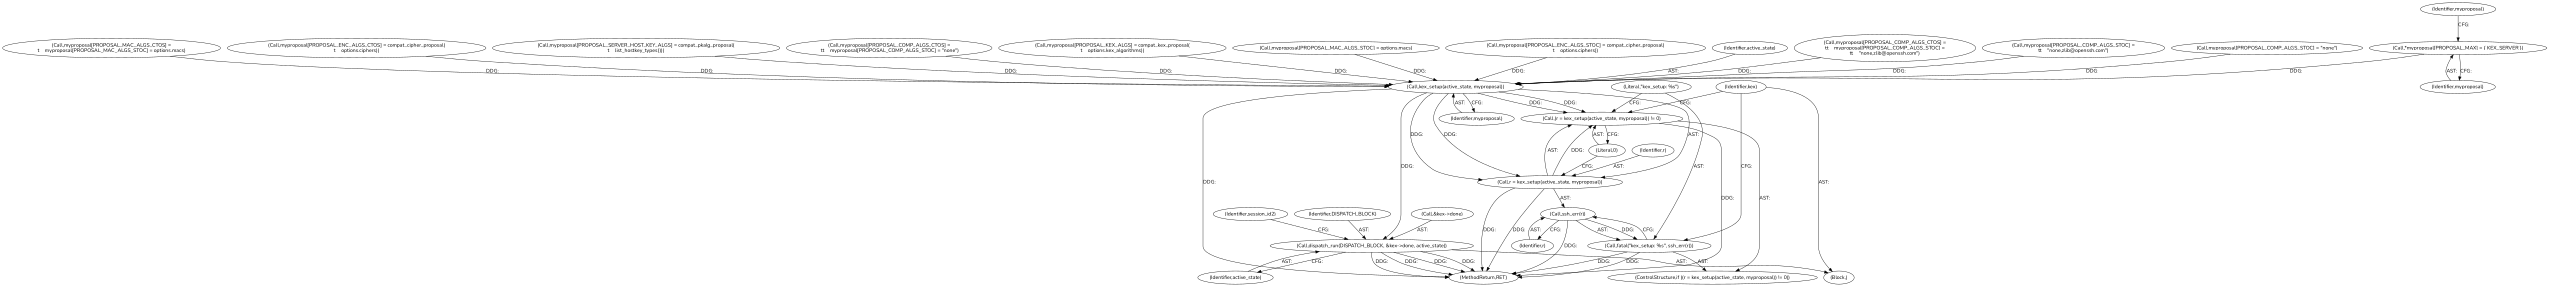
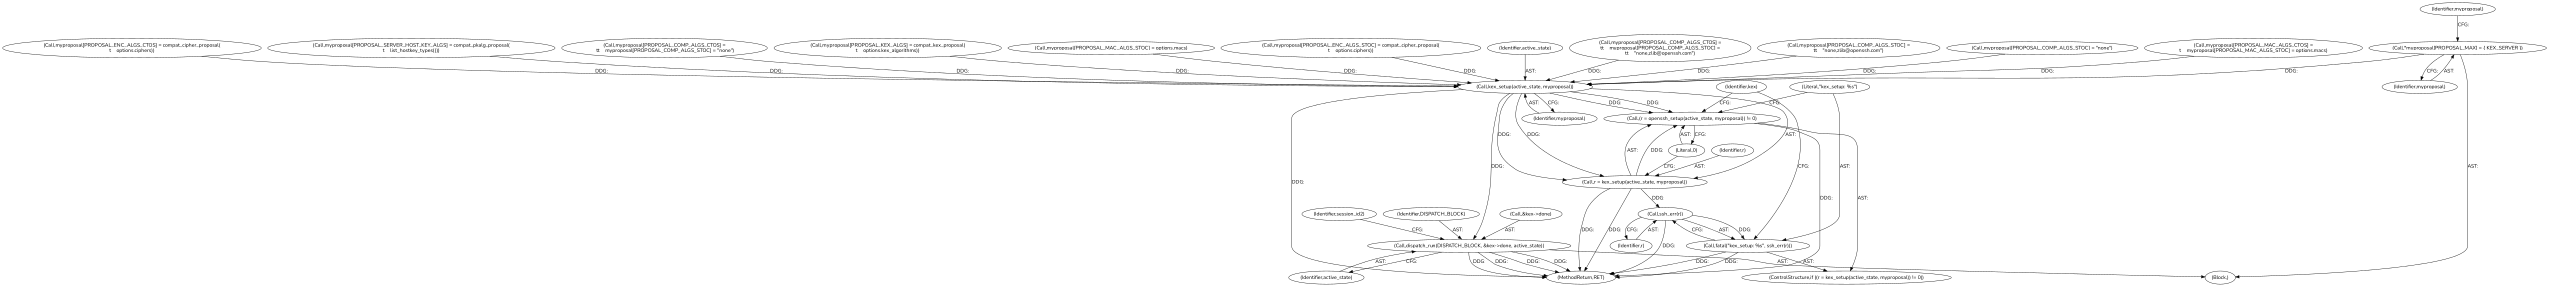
node "(Call,(r = kex_setup(active_state, myproposal)) != 0)": label "(Call,(r = kex_setup(active_state, myproposal)) != 0)" -> "(Call,(r = openssh_setup(active_state, myproposal)) != 0)"
edge "(Identifier,kex)" -> "(Block,)": now "(Call,*myproposal[PROPOSAL_MAX] = { KEX_SERVER })" -> "(Block,)"
edge "(Call,r = kex_setup(active_state, myproposal))" -> "(Call,ssh_err(r))": label "AST: " -> "DDG: "
